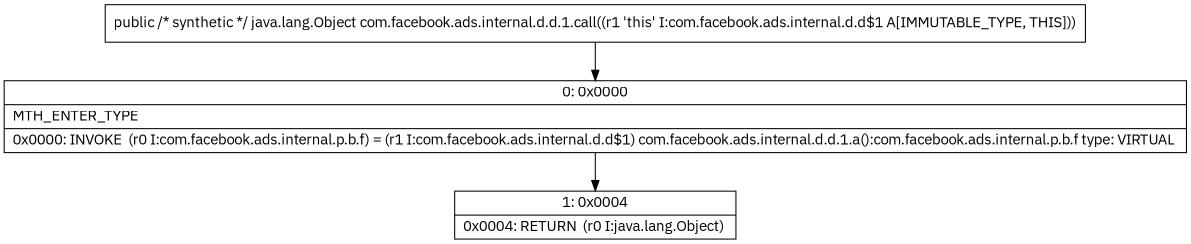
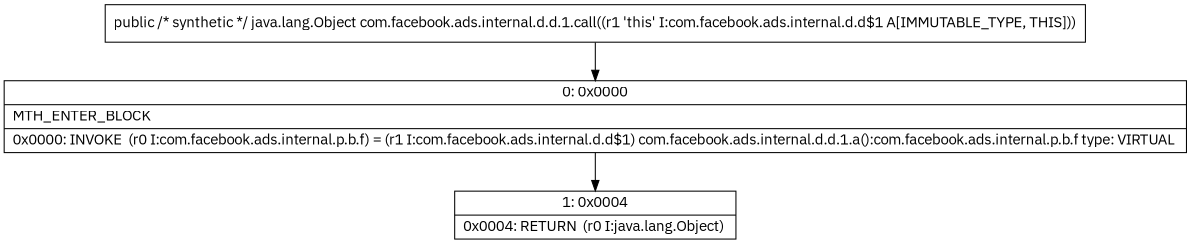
node "0: 0x0000": text "MTH_ENTER_TYPE" -> "MTH_ENTER_BLOCK"
